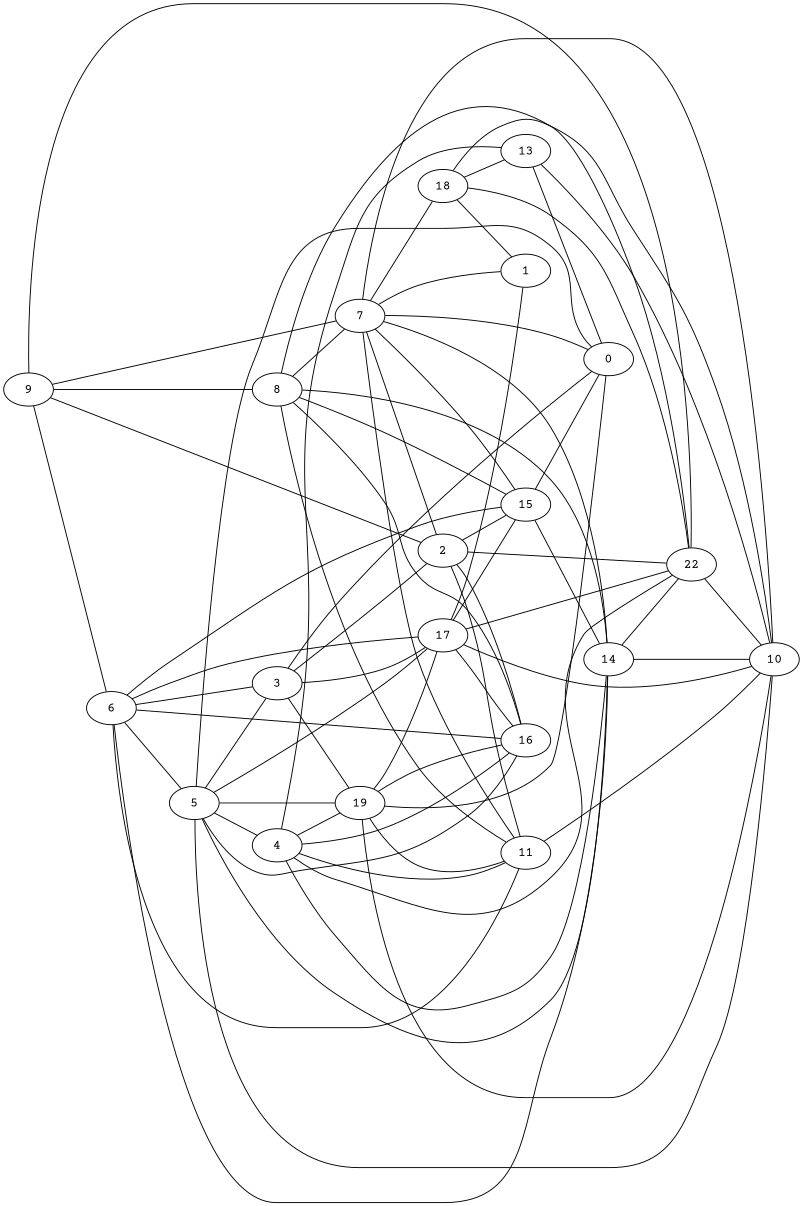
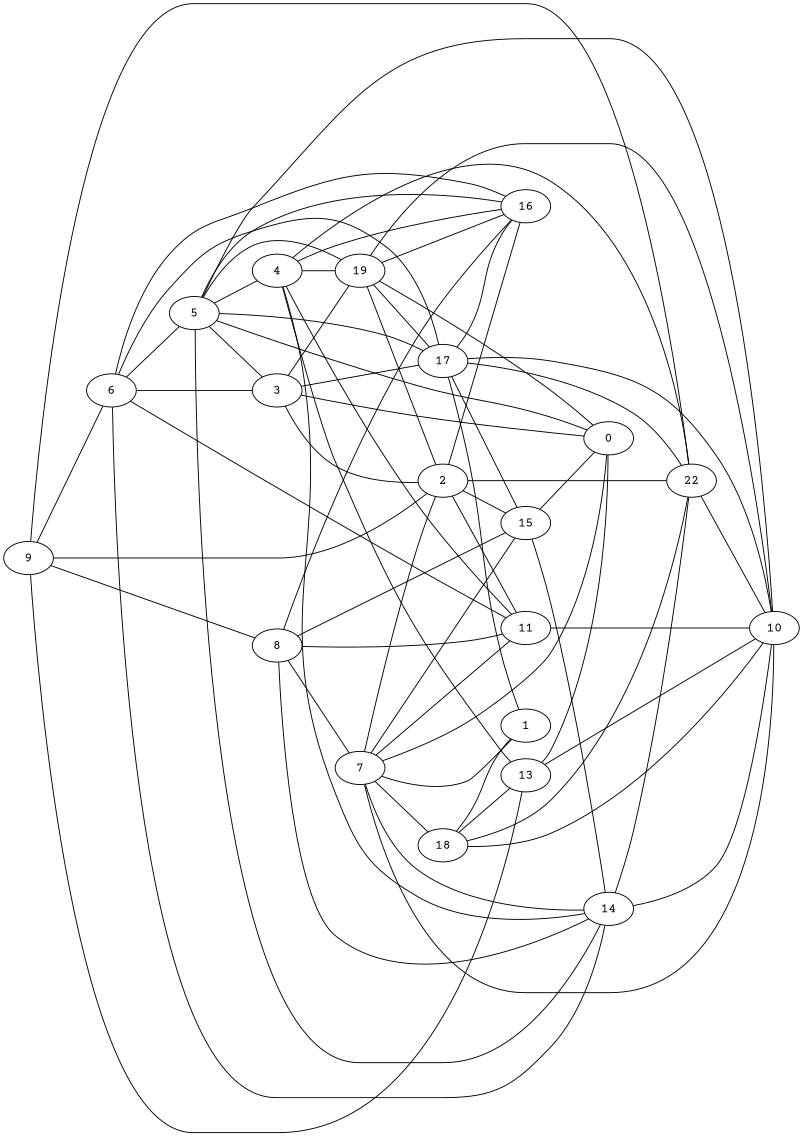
edge "8" -- "22": removed
edge "7" -- "9": now "13" -- "9"
edge "15" -- "6": removed
edge "19" -- "11": now "19" -- "2"
